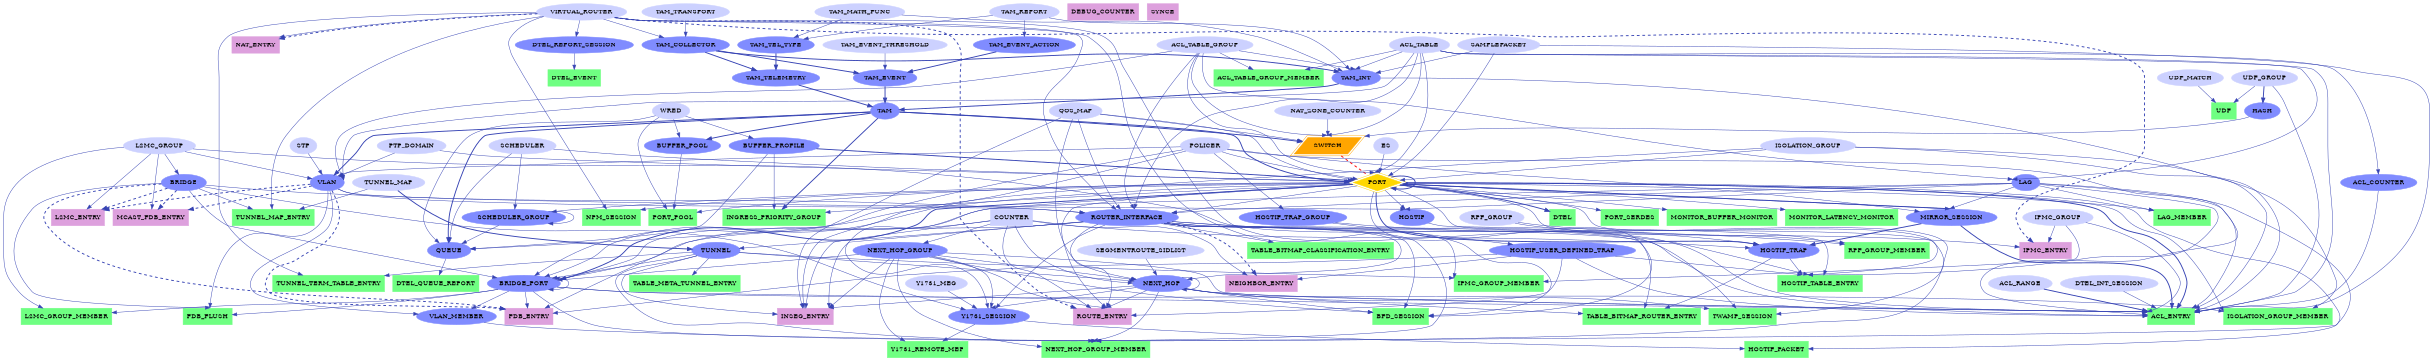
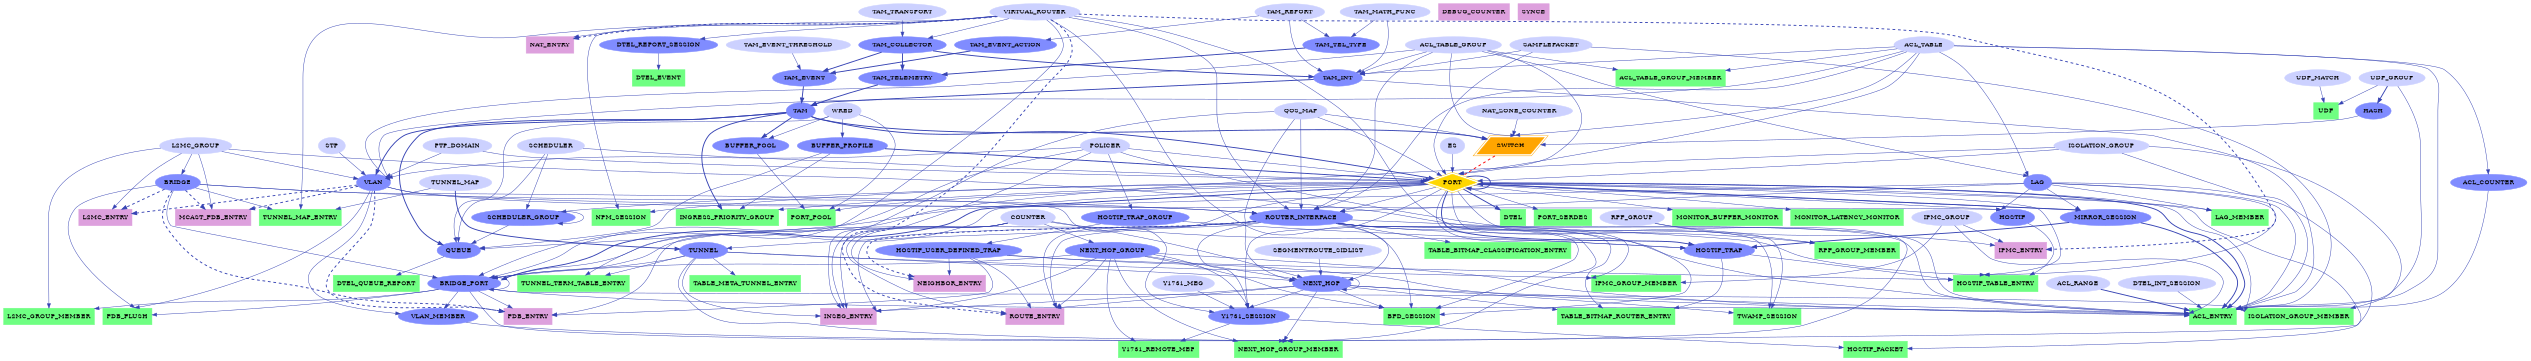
edge "POLICER" -> "MIRROR_SESSION": removed
node "COUNTER": shape box -> ellipse
